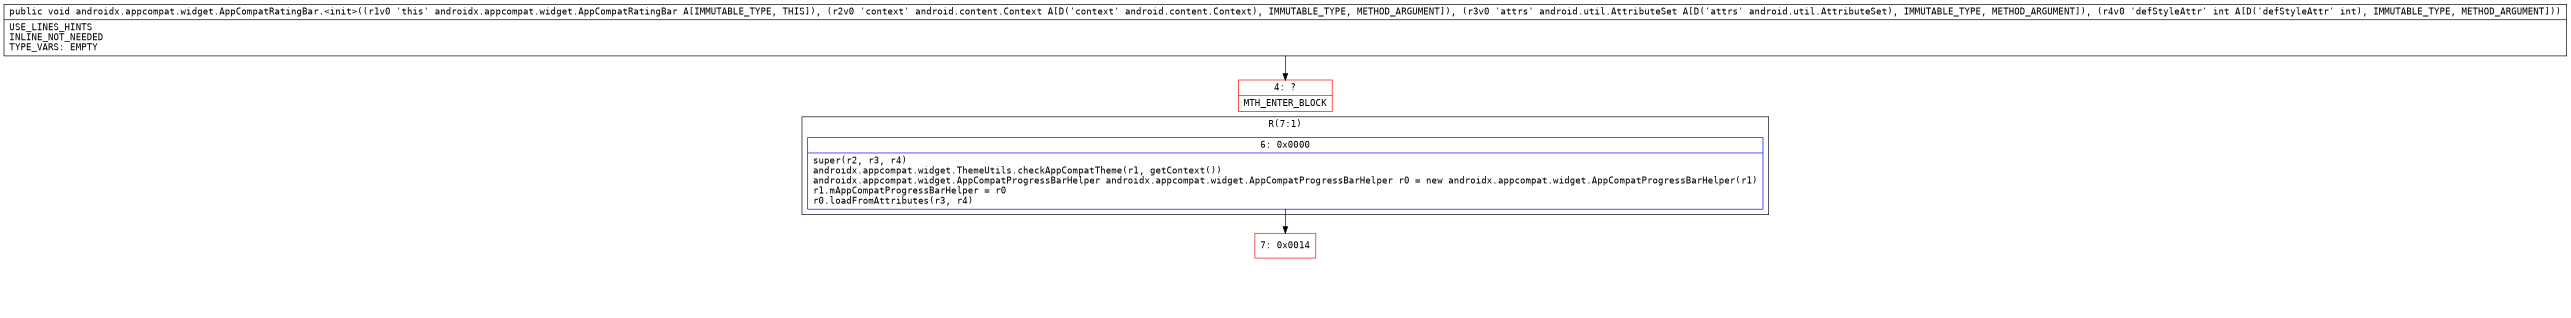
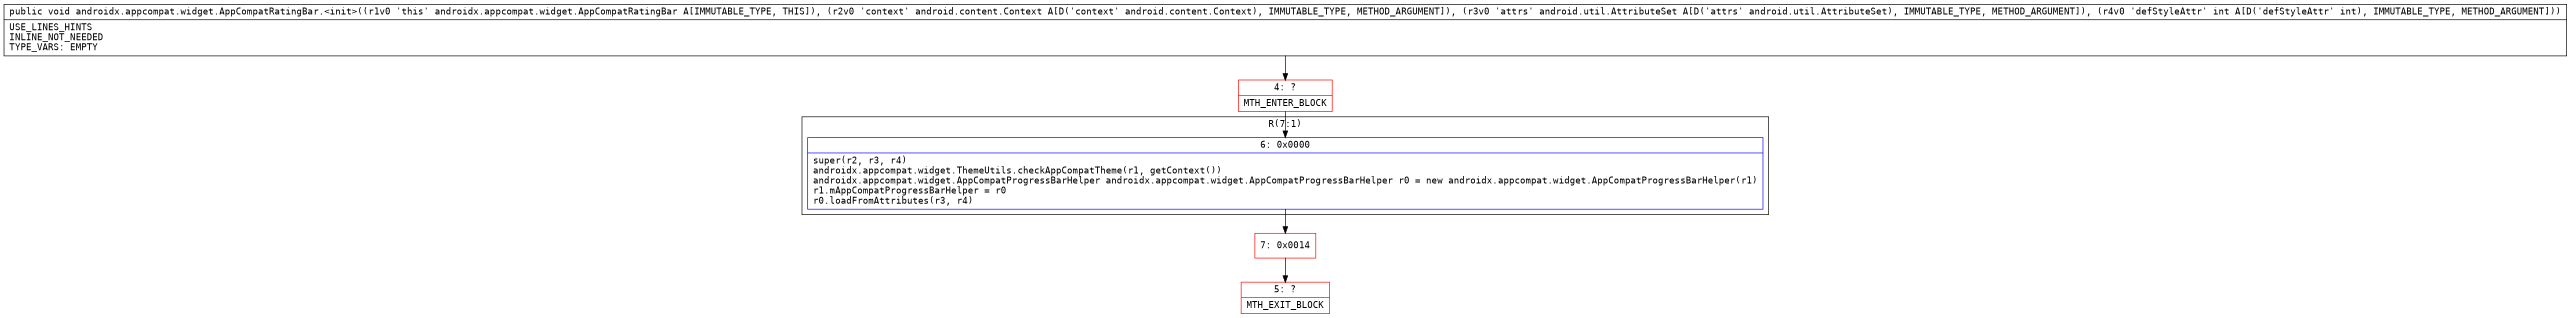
edge "4: ?" -> "6: 0x0000": added
node "5: ?": added
